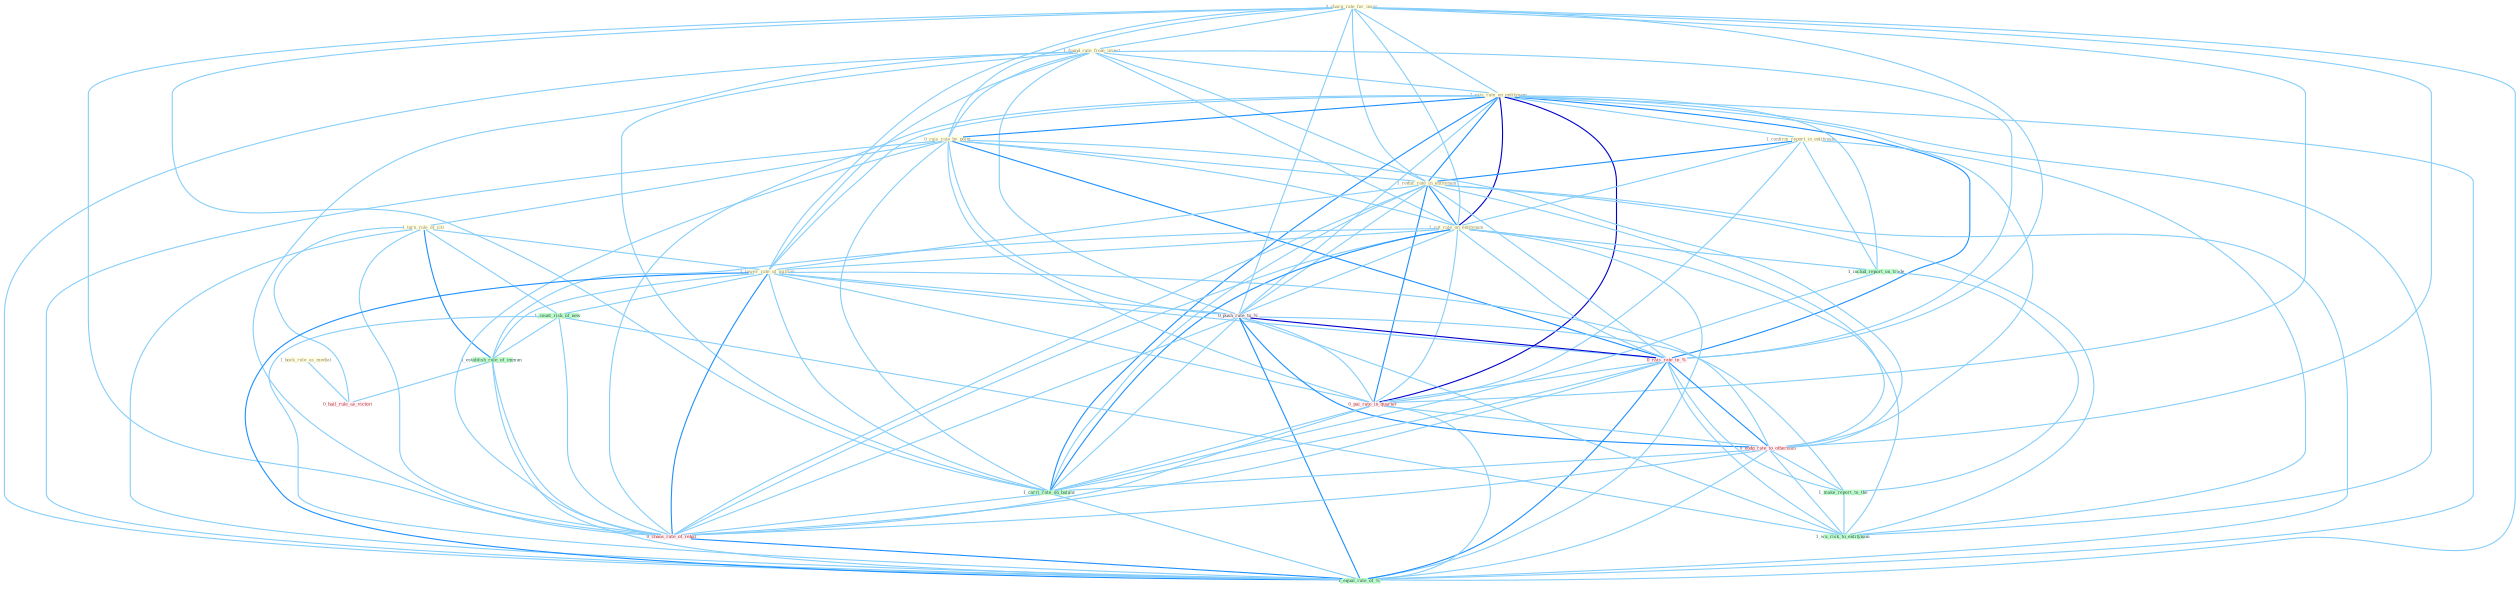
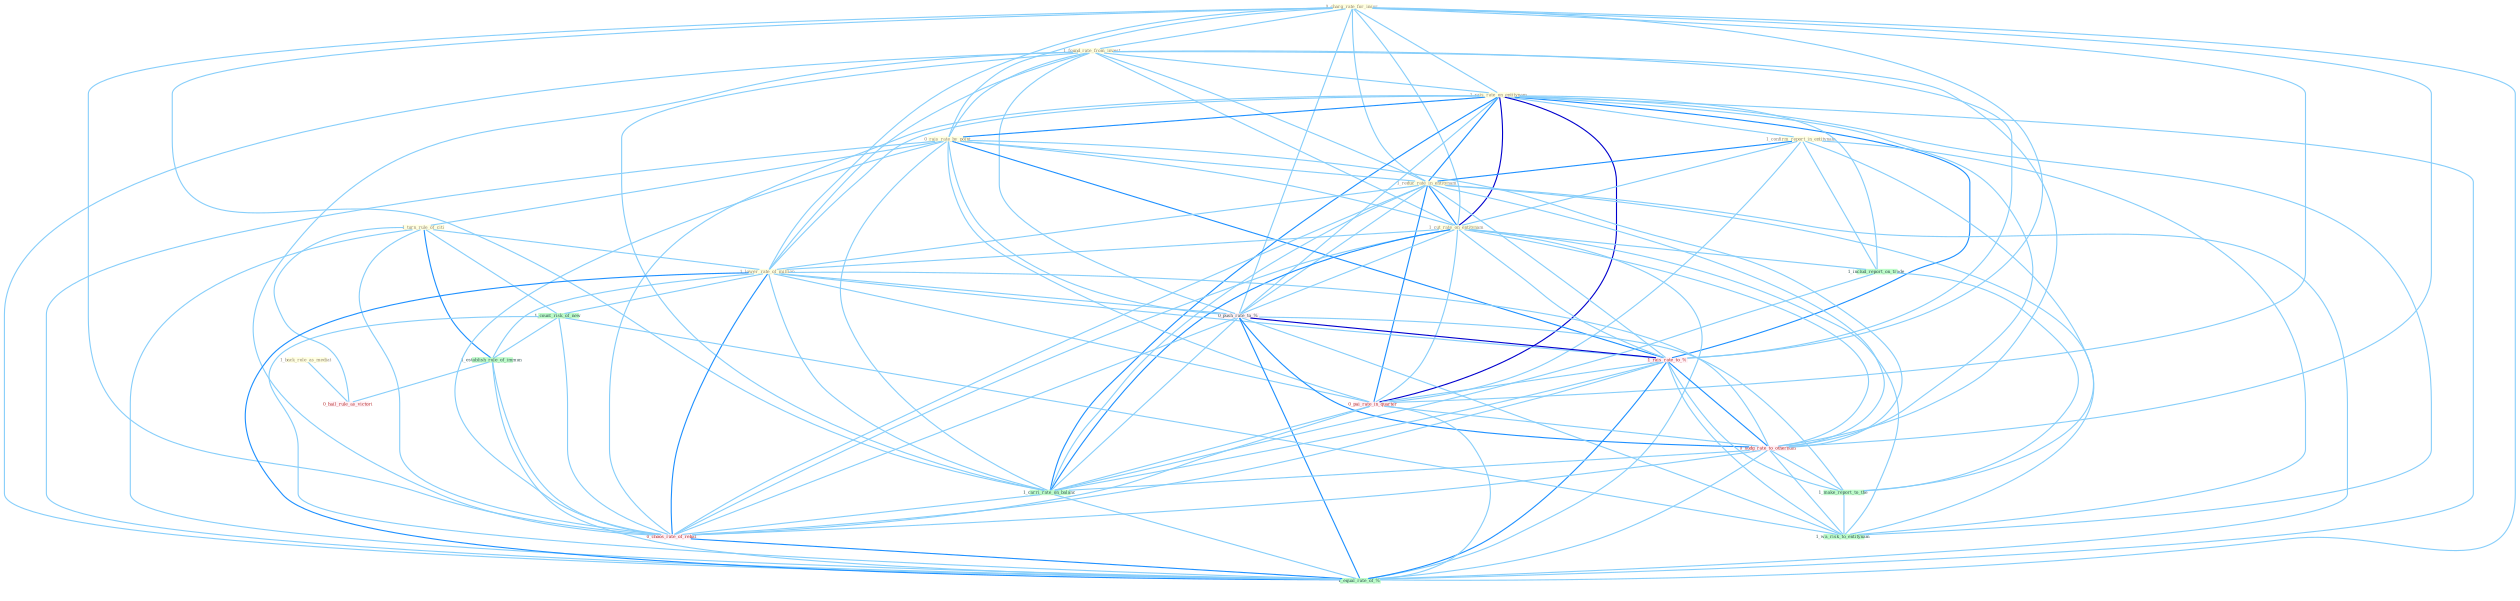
edge "1_found_rate_from_invest" -- "0_nudg_rate_to_othernum": added
edge "1_cut_rate_on_entitynam" -- "1_establish_rule_of_immun": now "1_cut_rate_on_entitynam" -- "0_nudg_rate_to_othernum"
edge "1_confirm_report_in_entitynam" -- "1_make_report_to_the": added
node "0_rais_rate_to_%": label "0_rais_rate_to_%" -> "1_rais_rate_to_%"
edge "0_push_rate_to_%" -- "0_pai_rate_in_quarter": removed
